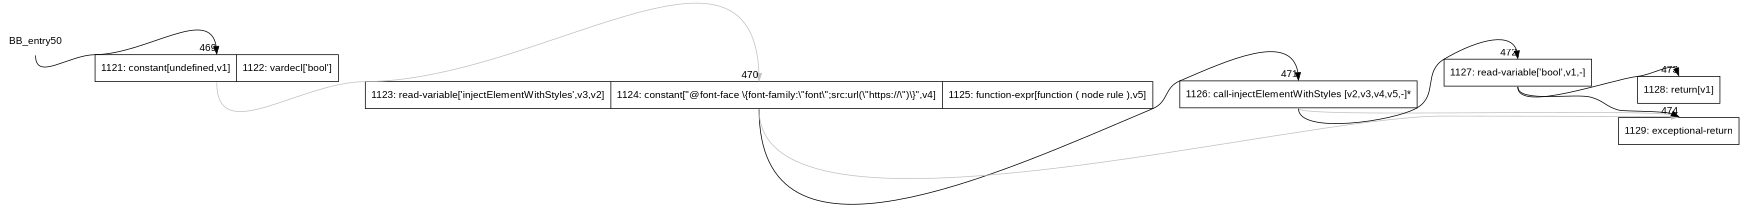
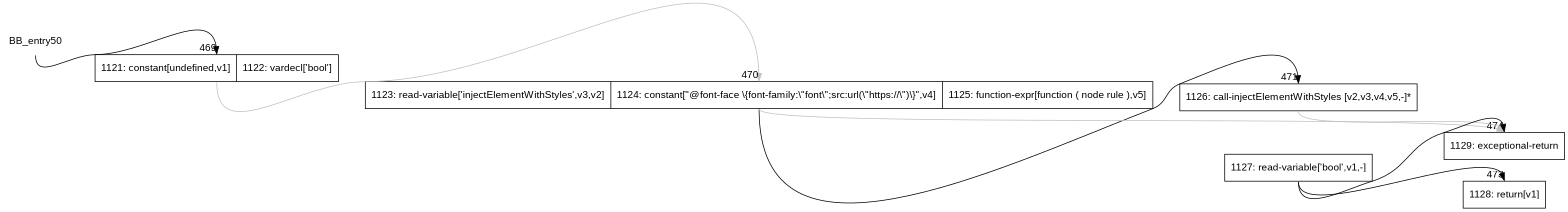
edge "1126: call-injectElementWithStyles [v2,v3,v4,v5,-]*" -> "1127: read-variable['bool',v1,-]": removed
